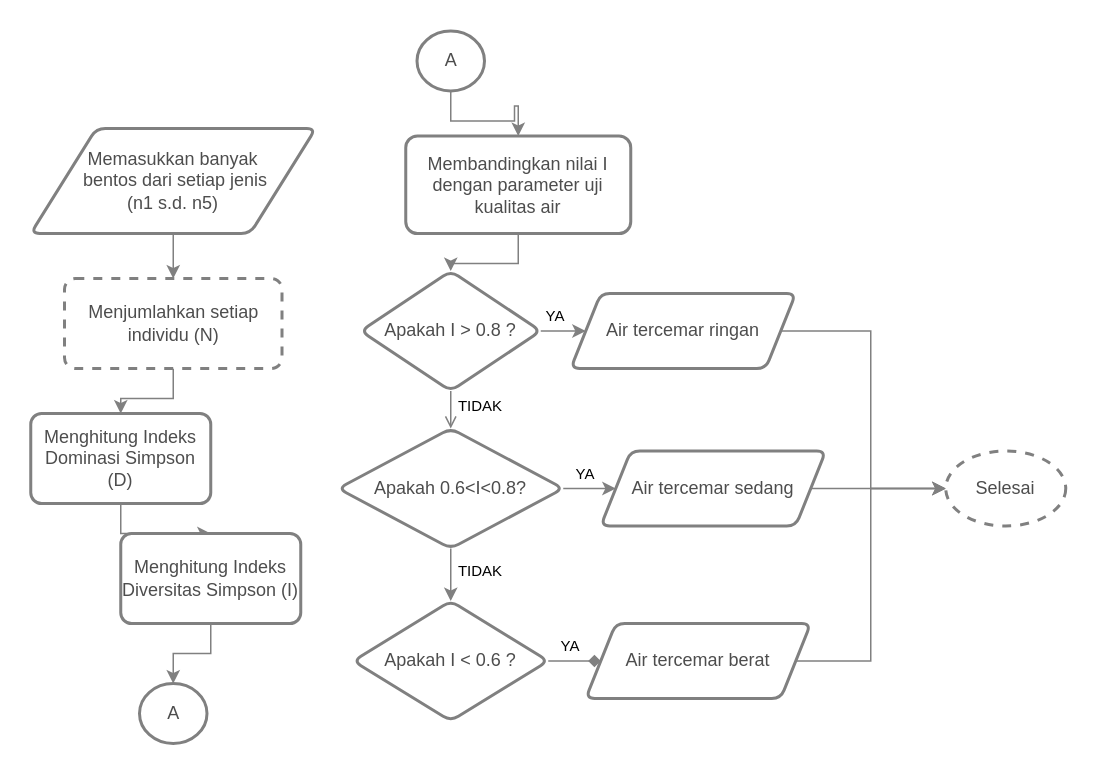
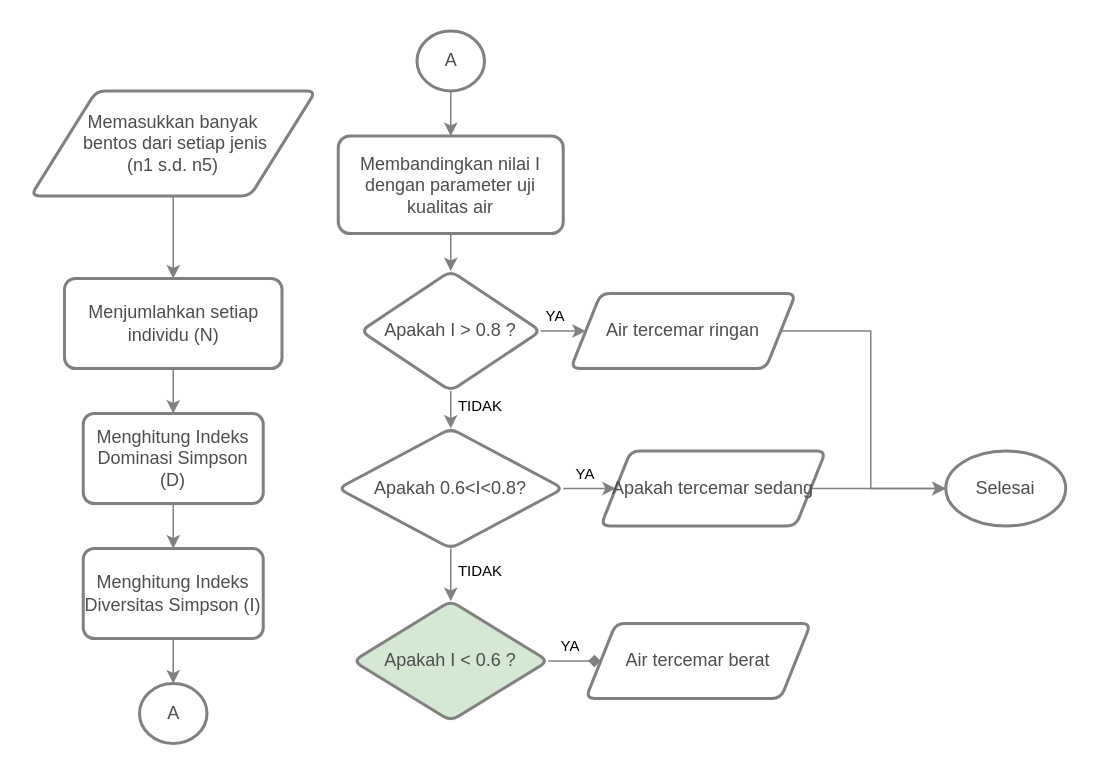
node "Memasukkan banyak bentos dari setiap jenis (n1 s.d. n5)": moved (173, 181) -> (173, 143)
node "Membandingkan nilai I dengan parameter uji kualitas air": moved (518, 185) -> (451, 185)
node "Menjumlahkan setiap individu (N)": style dashed -> solid
edge "Apakah I > 0.8 ?" -> "Apakah 0.6<I<0.8?": arrowhead open -> classic
node "Menghitung Indeks Dominasi Simpson (D)": moved (121, 458) -> (173, 458)
node "Air tercemar sedang": label "Air tercemar sedang" -> "Apakah tercemar sedang"
node "Selesai": style dashed -> solid
node "Menghitung Indeks Diversitas Simpson (I)": moved (211, 578) -> (173, 593)
edge "Air tercemar berat" -> "Selesai": removed
node "Apakah I < 0.6 ?": fillcolor #ffffff -> #d5e8d4
